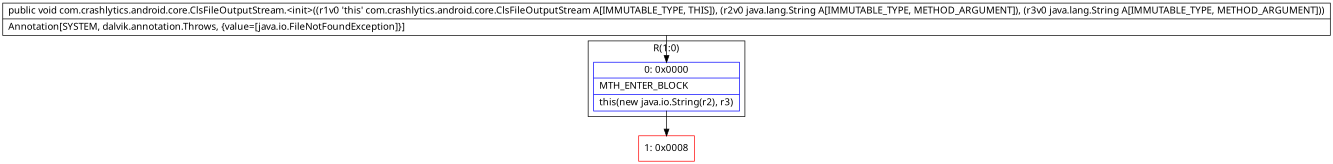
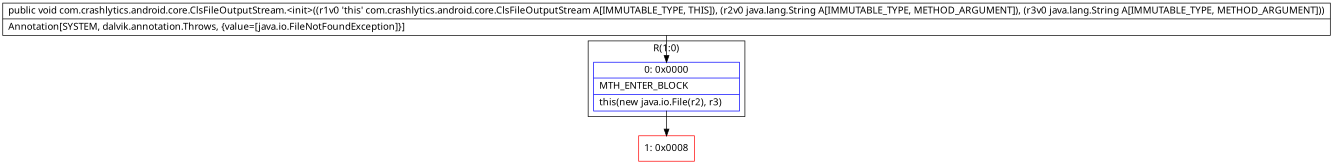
node "0: 0x0000": text "this(new java.io.String(r2), r3)" -> "this(new java.io.File(r2), r3)"
